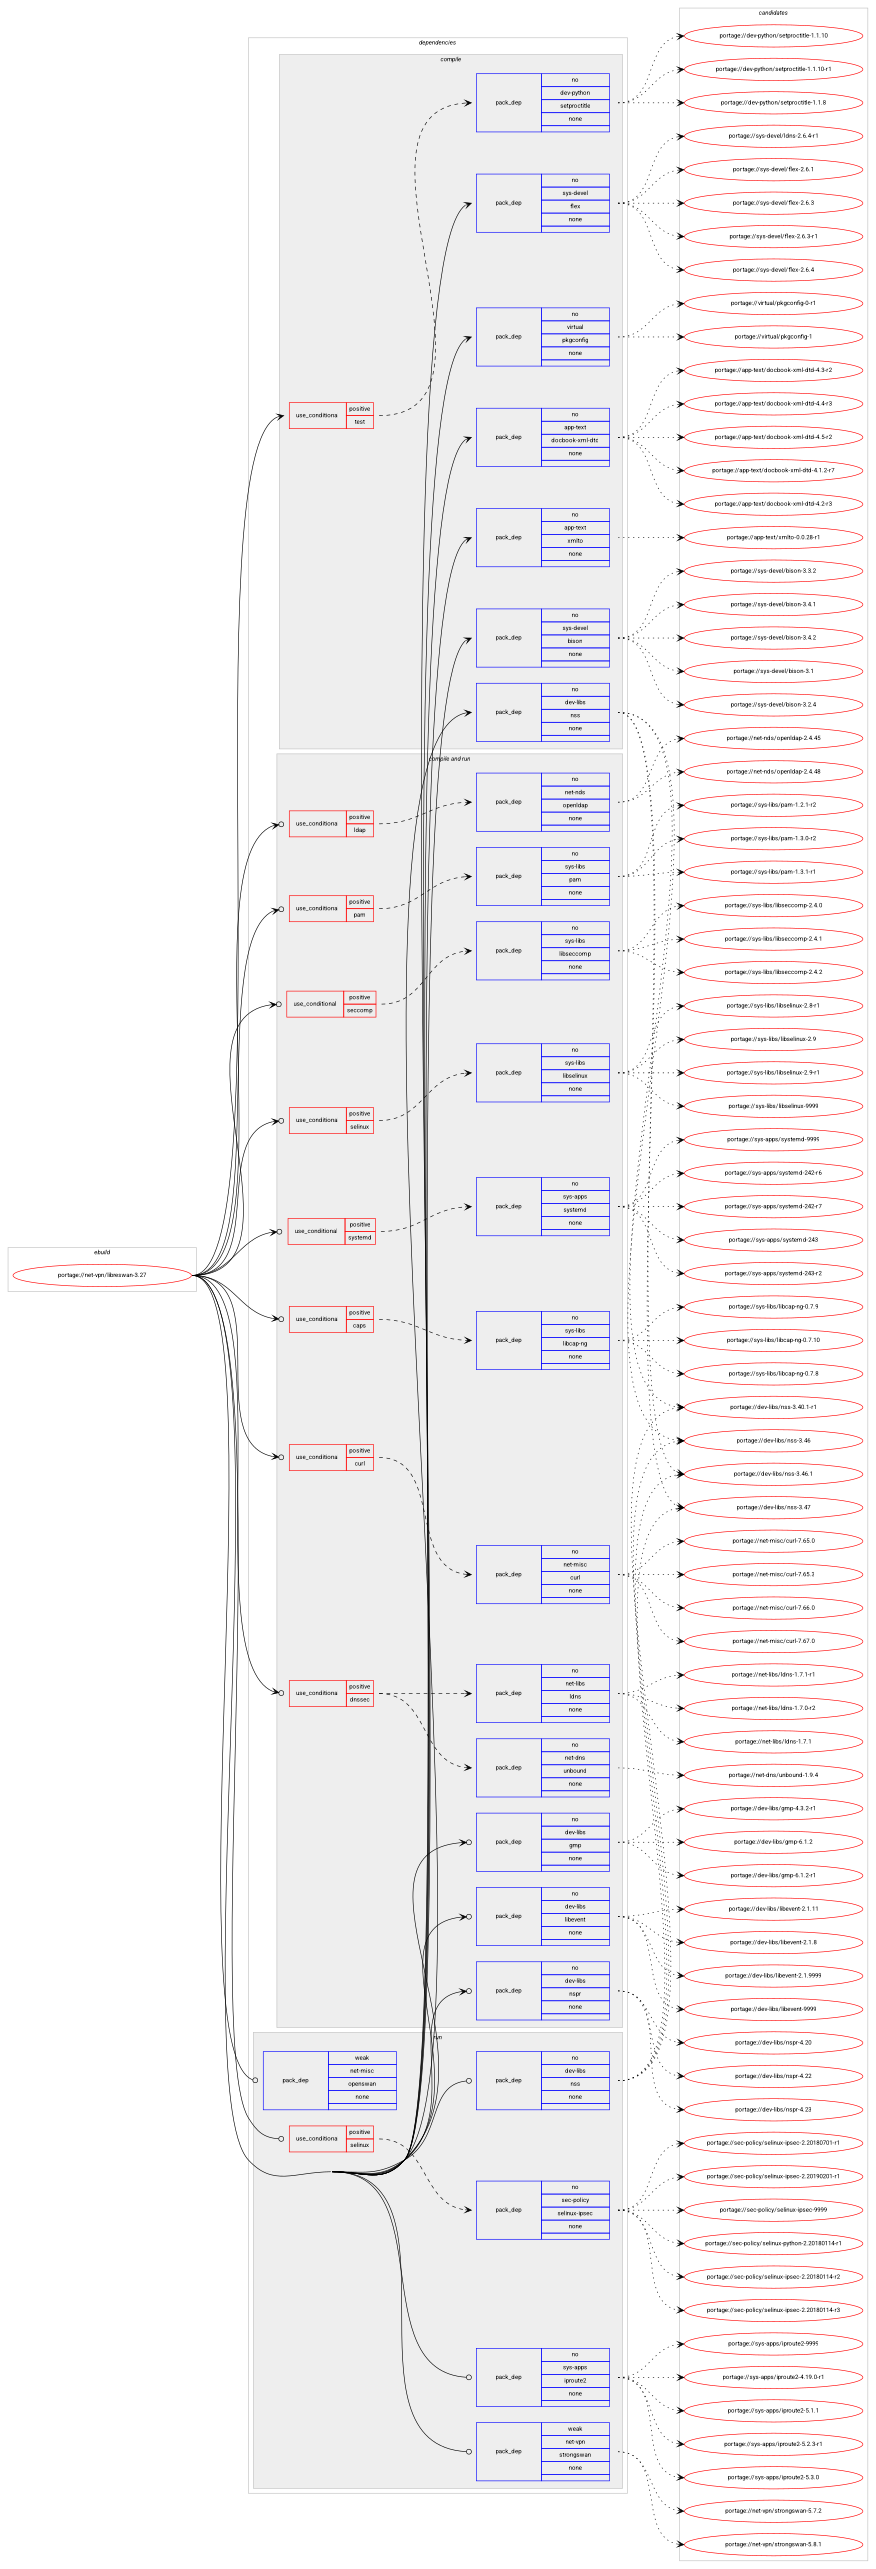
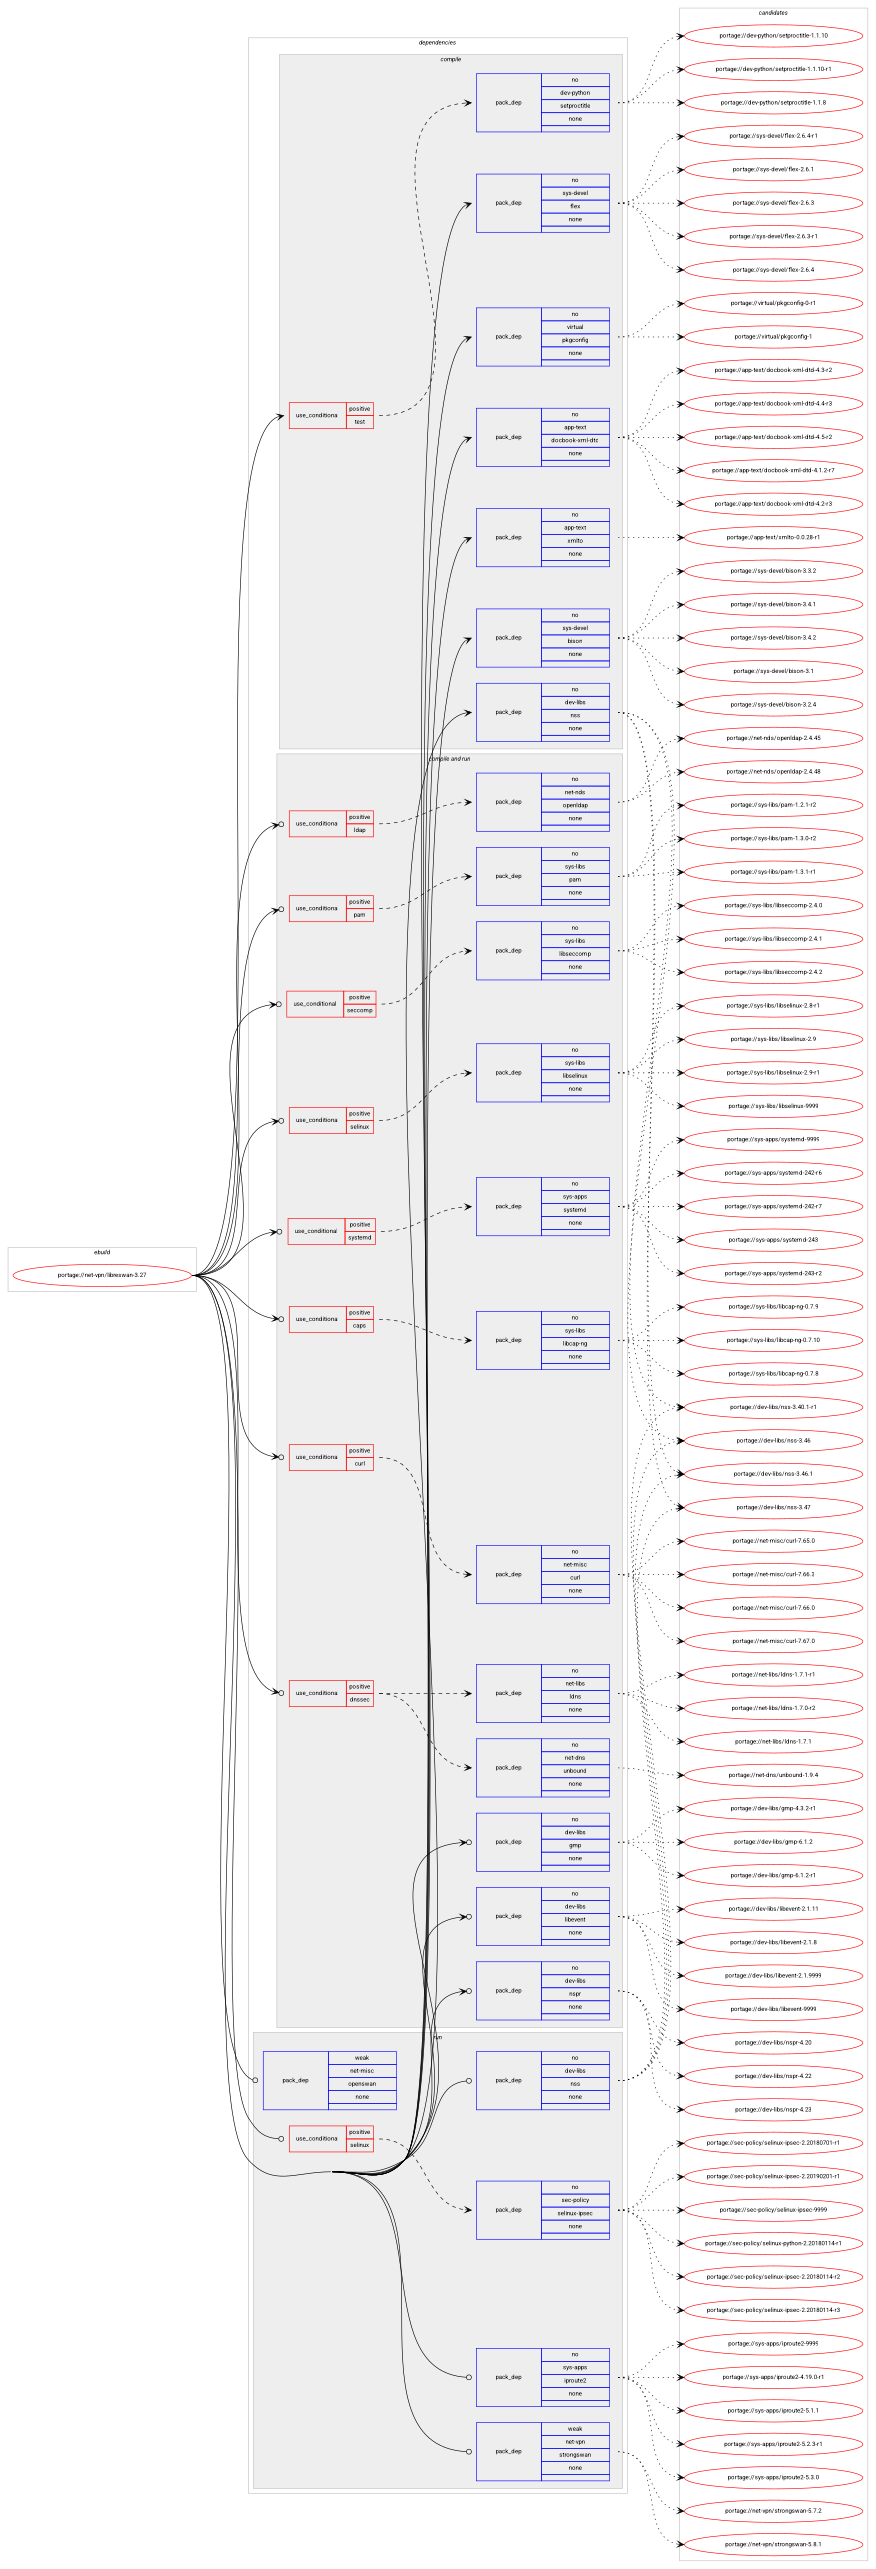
node "portage://sys-devel/ldns-2.6.4-r1": label "portage://sys-devel/ldns-2.6.4-r1" -> "portage://sys-devel/flex-2.6.4-r1"
node "portage://net-misc/curl-7.65.3": label "portage://net-misc/curl-7.65.3" -> "portage://net-misc/curl-7.66.3"
